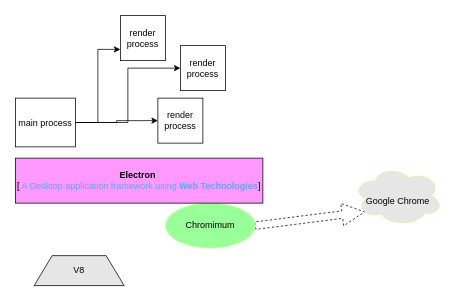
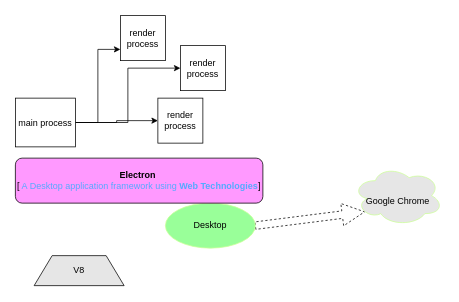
node "Electron [ A Desktop application framework using Web Technologies]": shape rectangle -> rounded rectangle
node "Chromimum": label "Chromimum" -> "Desktop"
